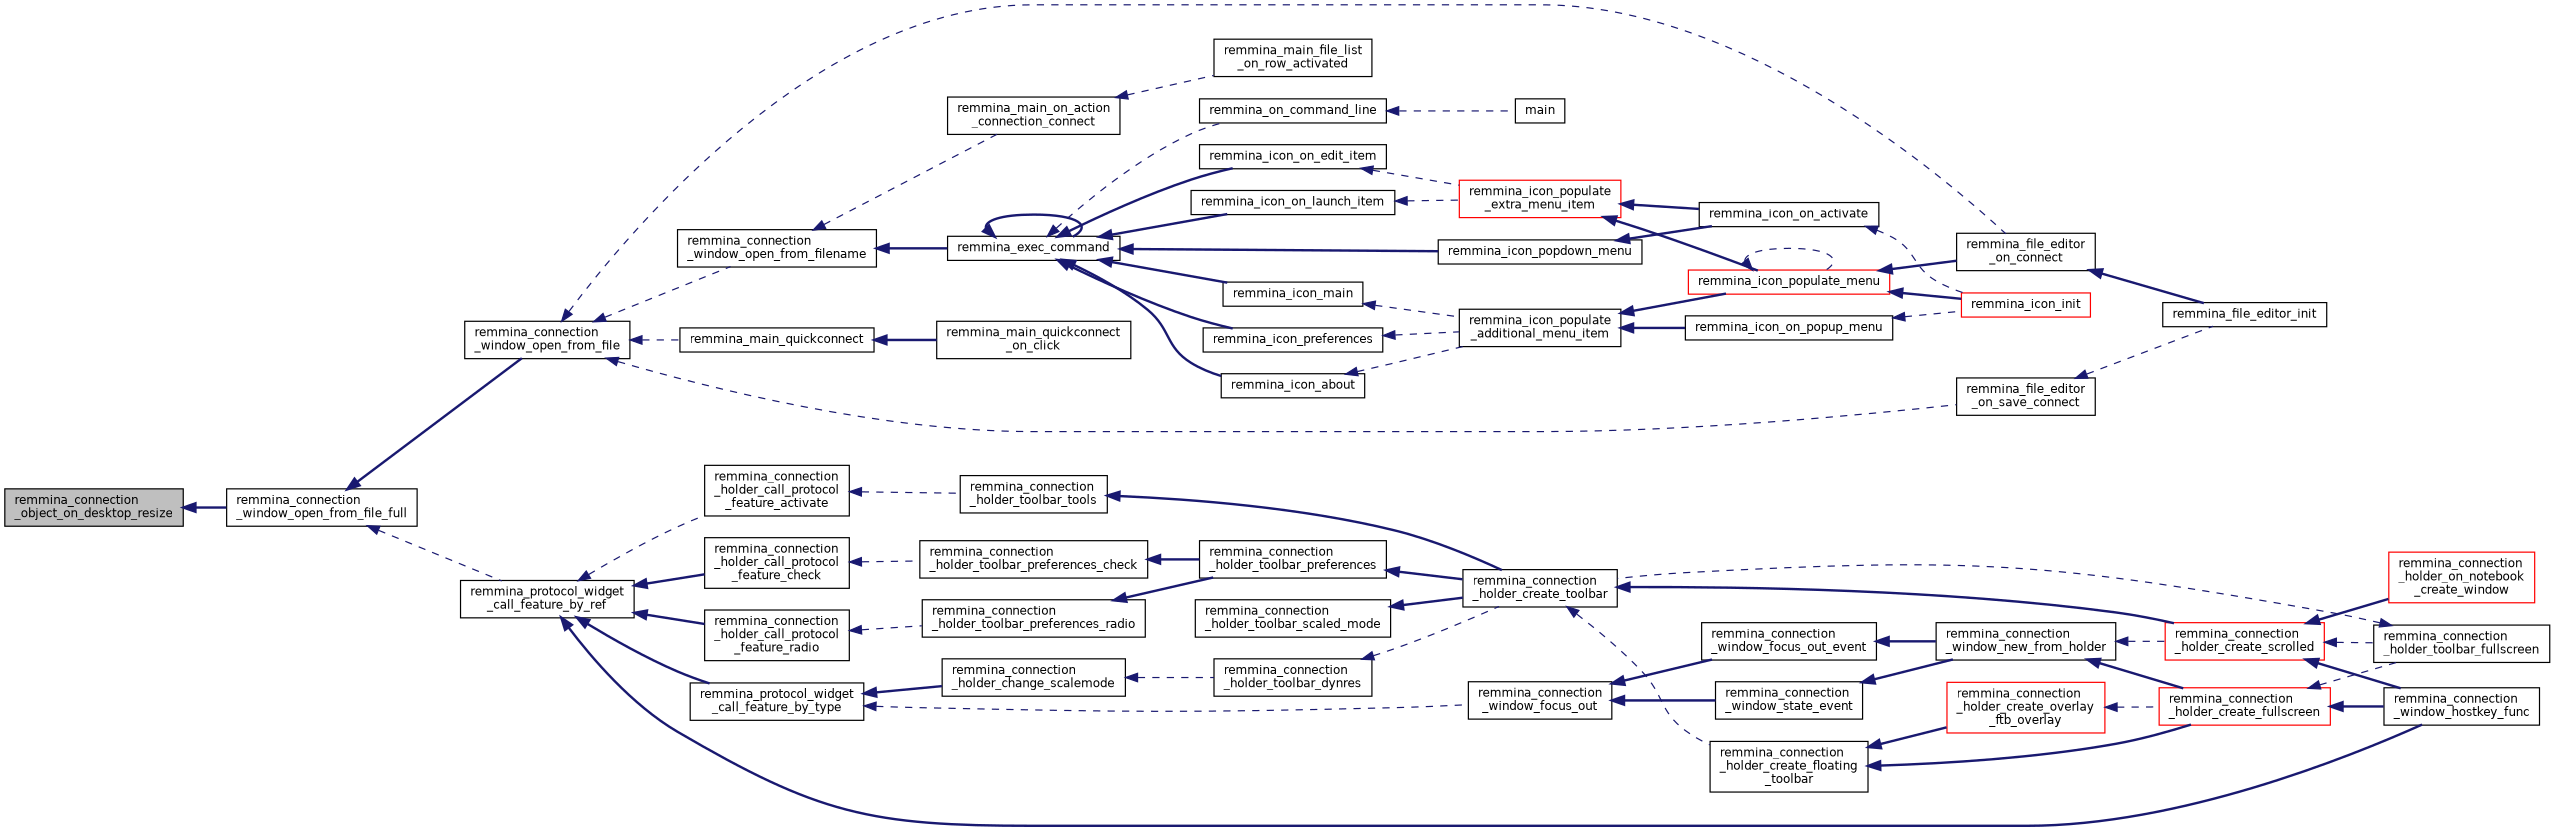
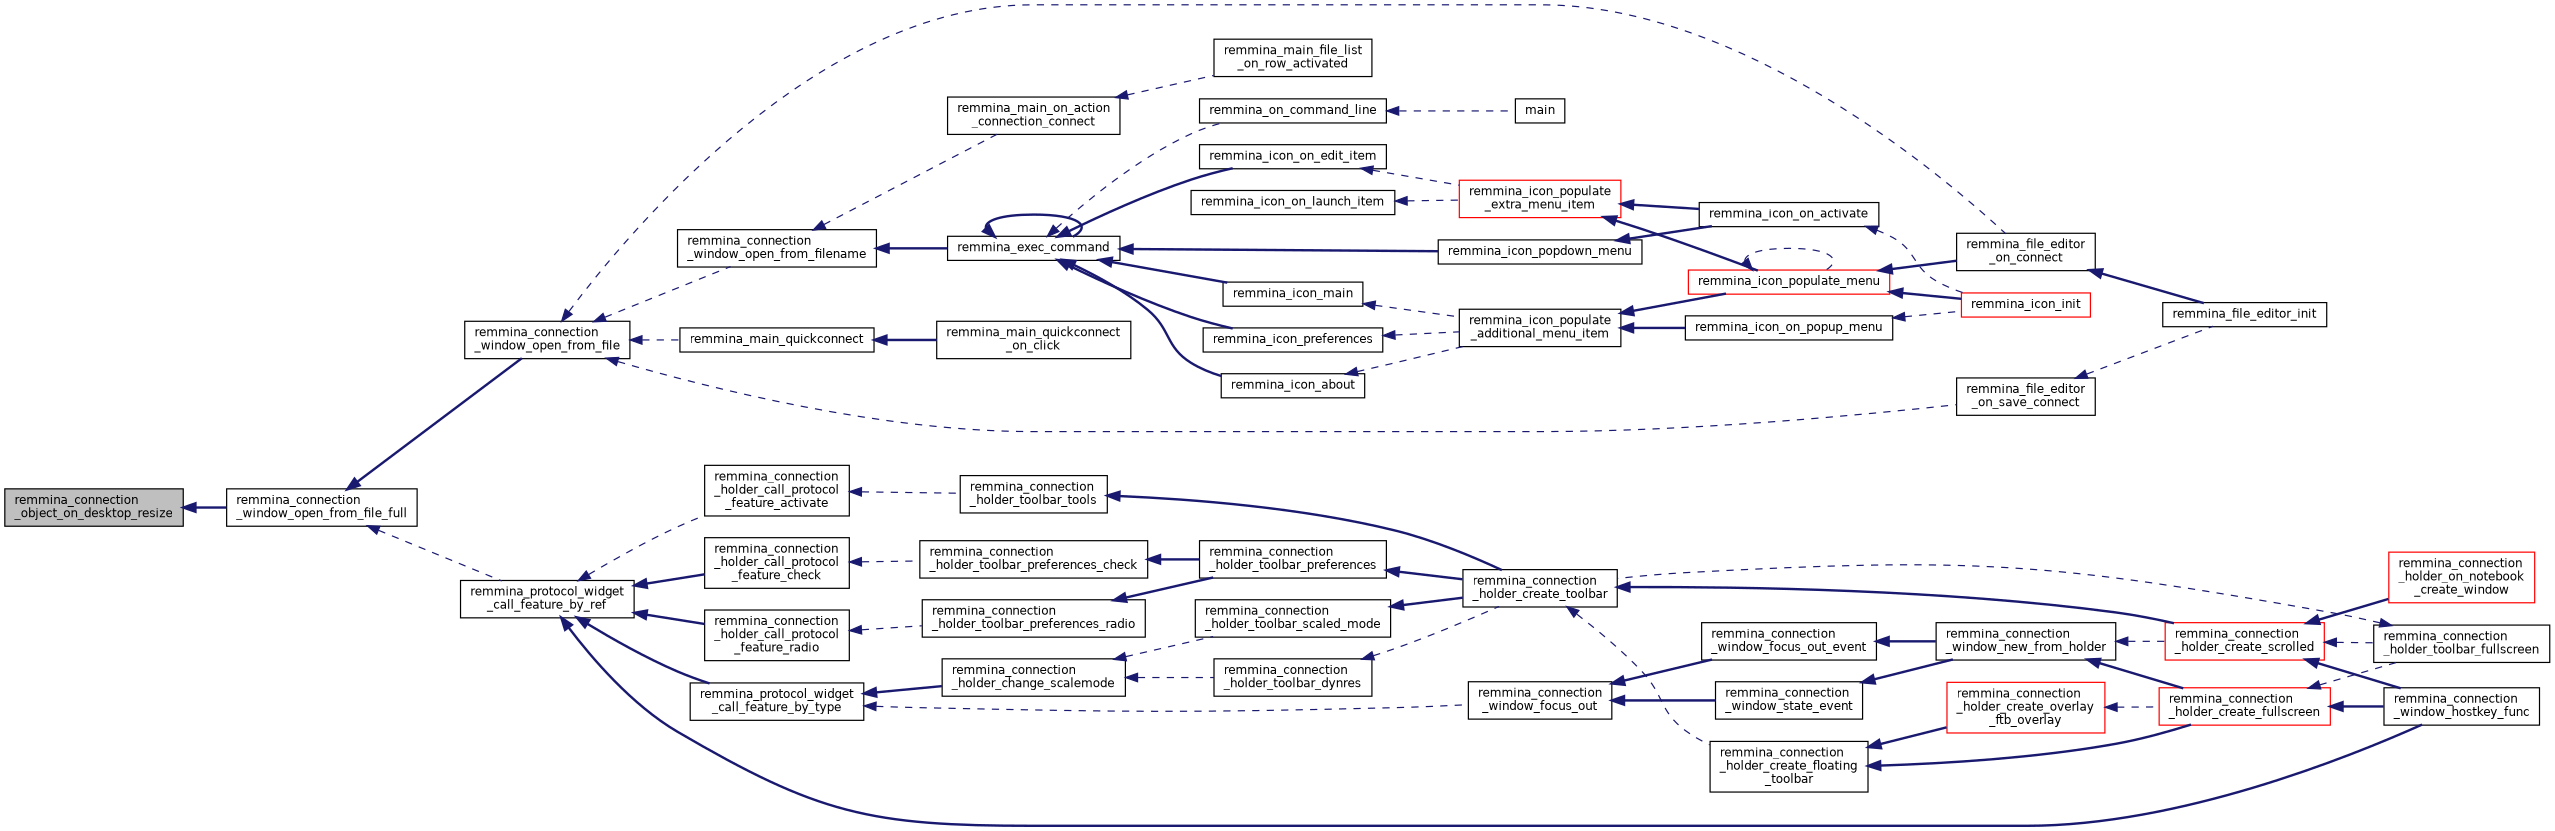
edge "remmina_icon_on_launch_item" -> "remmina_exec_command": removed
edge "remmina_connection _holder_toolbar_scaled_mode" -> "remmina_connection _holder_change_scalemode": added
